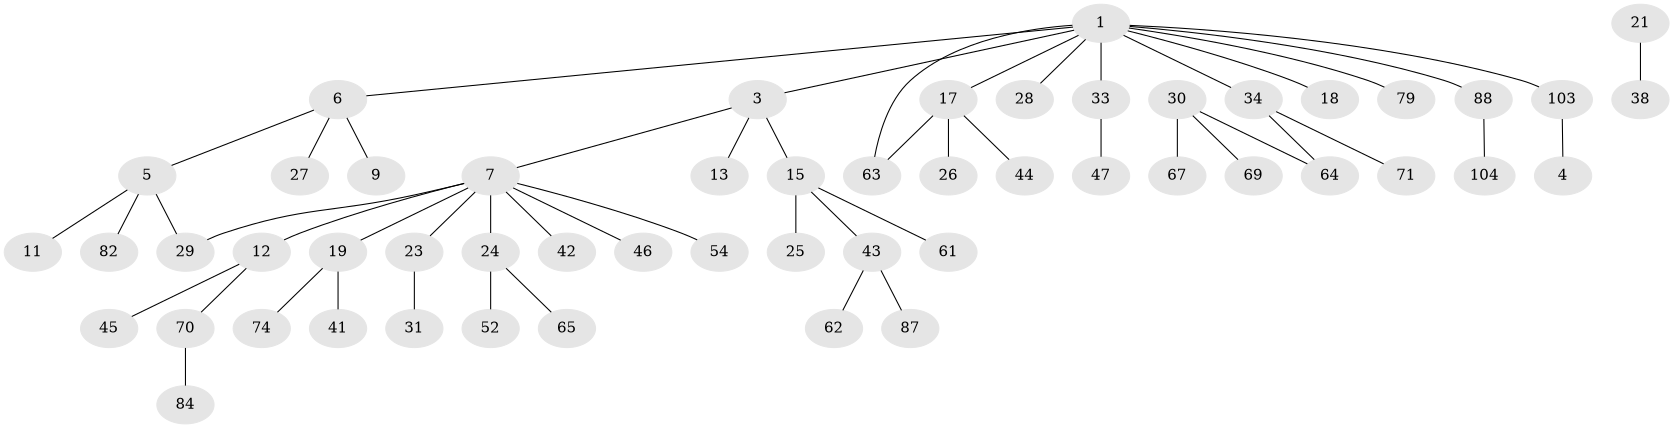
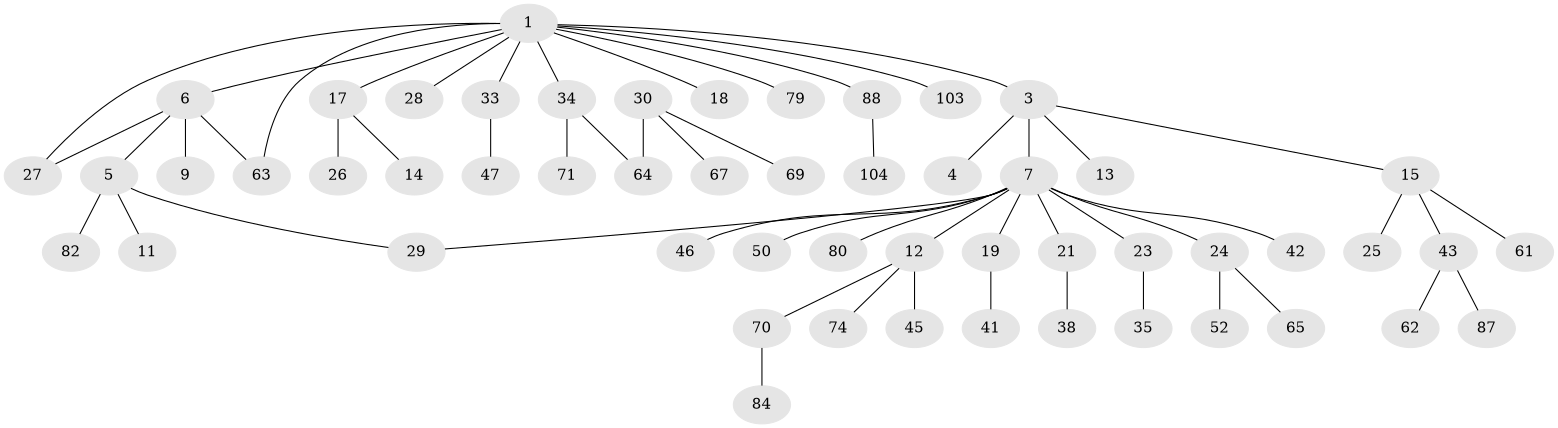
edge "1" -- "27": added
edge "17" -- "63": now "6" -- "63"
edge "103" -- "4": now "3" -- "4"
node "44": label "44" -> "14"
edge "7" -- "21": added
node "54": label "54" -> "50"
node "80": added
edge "19" -- "74": now "12" -- "74"
node "31": label "31" -> "35"
